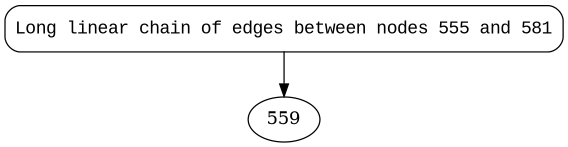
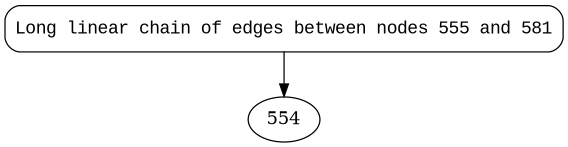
node "559": label "559" -> "554"
